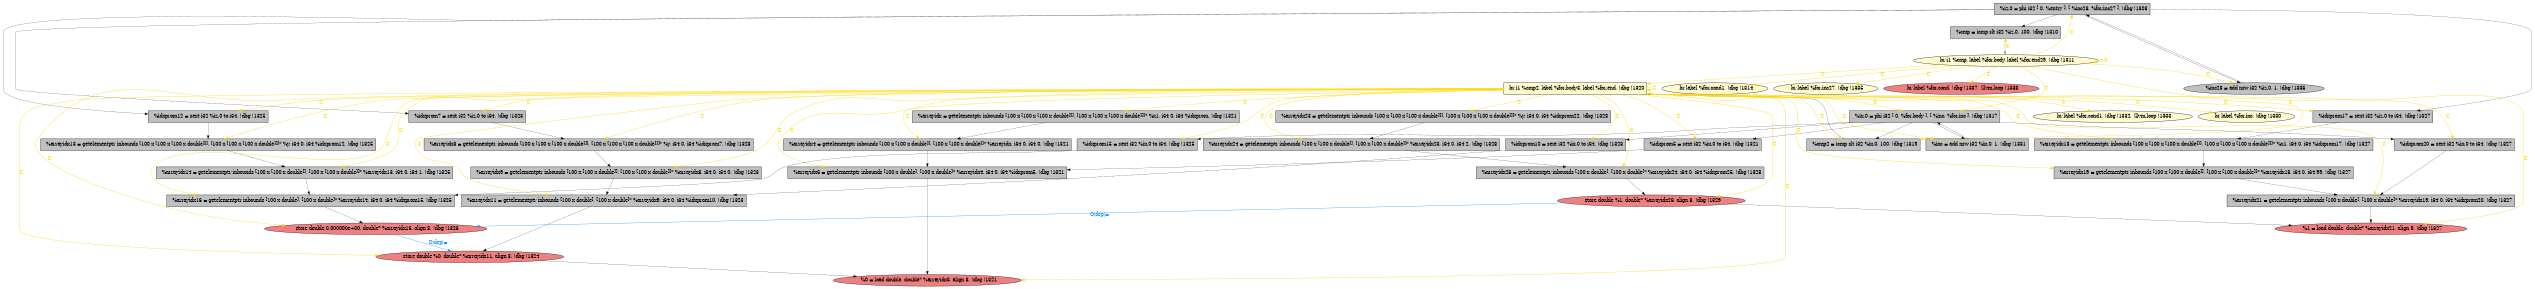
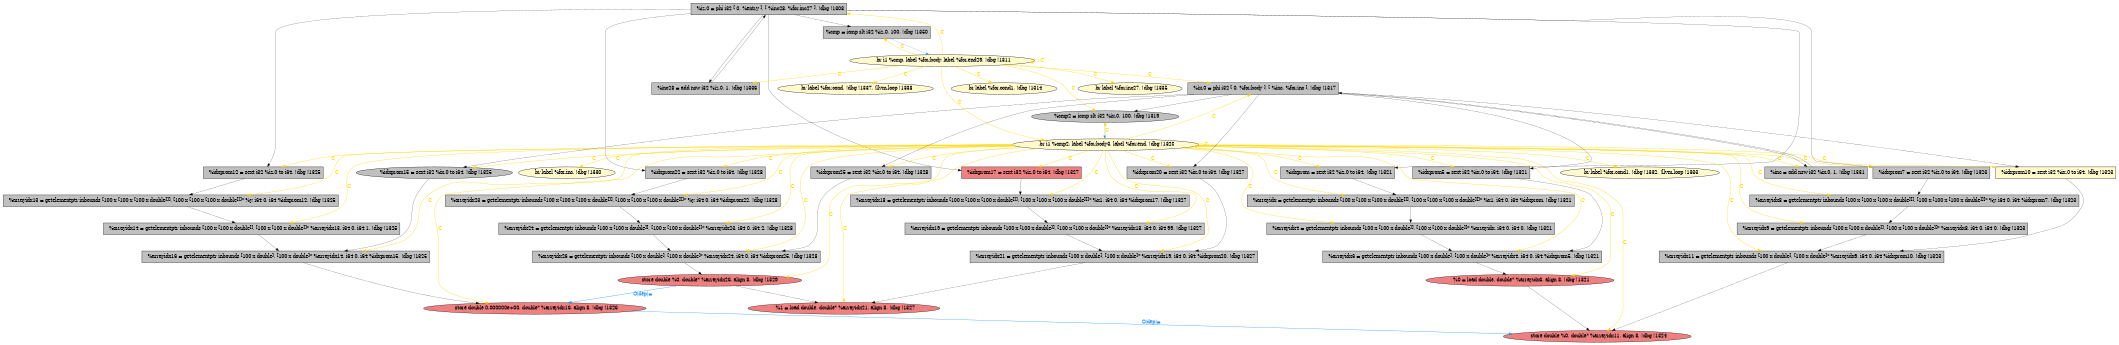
node "%cmp = icmp slt i32 %iz.0, 100, !dbg !1310": label "%cmp = icmp slt i32 %iz.0, 100, !dbg !1310" -> "%cmp = icmp slt i32 %iz.0, 100, !dbg !1350"
node "br i1 %cmp2, label %for.body3, label %for.end, !dbg !1320": shape box -> ellipse
node "br label %for.cond, !dbg !1337, !llvm.loop !1338": fillcolor lightcoral -> lemonchiffon
node "%inc28 = add nsw i32 %iz.0, 1, !dbg !1336": shape ellipse -> box
edge "%cmp2 = icmp slt i32 %ix.0, 100, !dbg !1319" -> "br i1 %cmp2, label %for.body3, label %for.end, !dbg !1320": color black -> dodgerblue
node "%idxprom17 = sext i32 %iz.0 to i64, !dbg !1327": fillcolor grey -> lightcoral
node "%idxprom15 = sext i32 %ix.0 to i64, !dbg !1325": shape box -> ellipse
node "%idxprom10 = sext i32 %ix.0 to i64, !dbg !1323": fillcolor grey -> lemonchiffon
node "%cmp2 = icmp slt i32 %ix.0, 100, !dbg !1319": shape box -> ellipse
node "%idxprom22 = sext i32 %iz.0 to i64, !dbg !1328": added
node "%idxprom25 = sext i32 %ix.0 to i64, !dbg !1328": added
node "%idxprom = sext i32 %iz.0 to i64, !dbg !1321": added
node "store double %1, double* %arrayidx26, align 8, !dbg !1329": label "store double %1, double* %arrayidx26, align 8, !dbg !1329" -> "store double %0, double* %arrayidx26, align 8, !dbg !1329"
edge "store double %0, double* %arrayidx11, align 8, !dbg !1324" -> "%0 = load double, double* %arrayidx6, align 8, !dbg !1321": reversed
